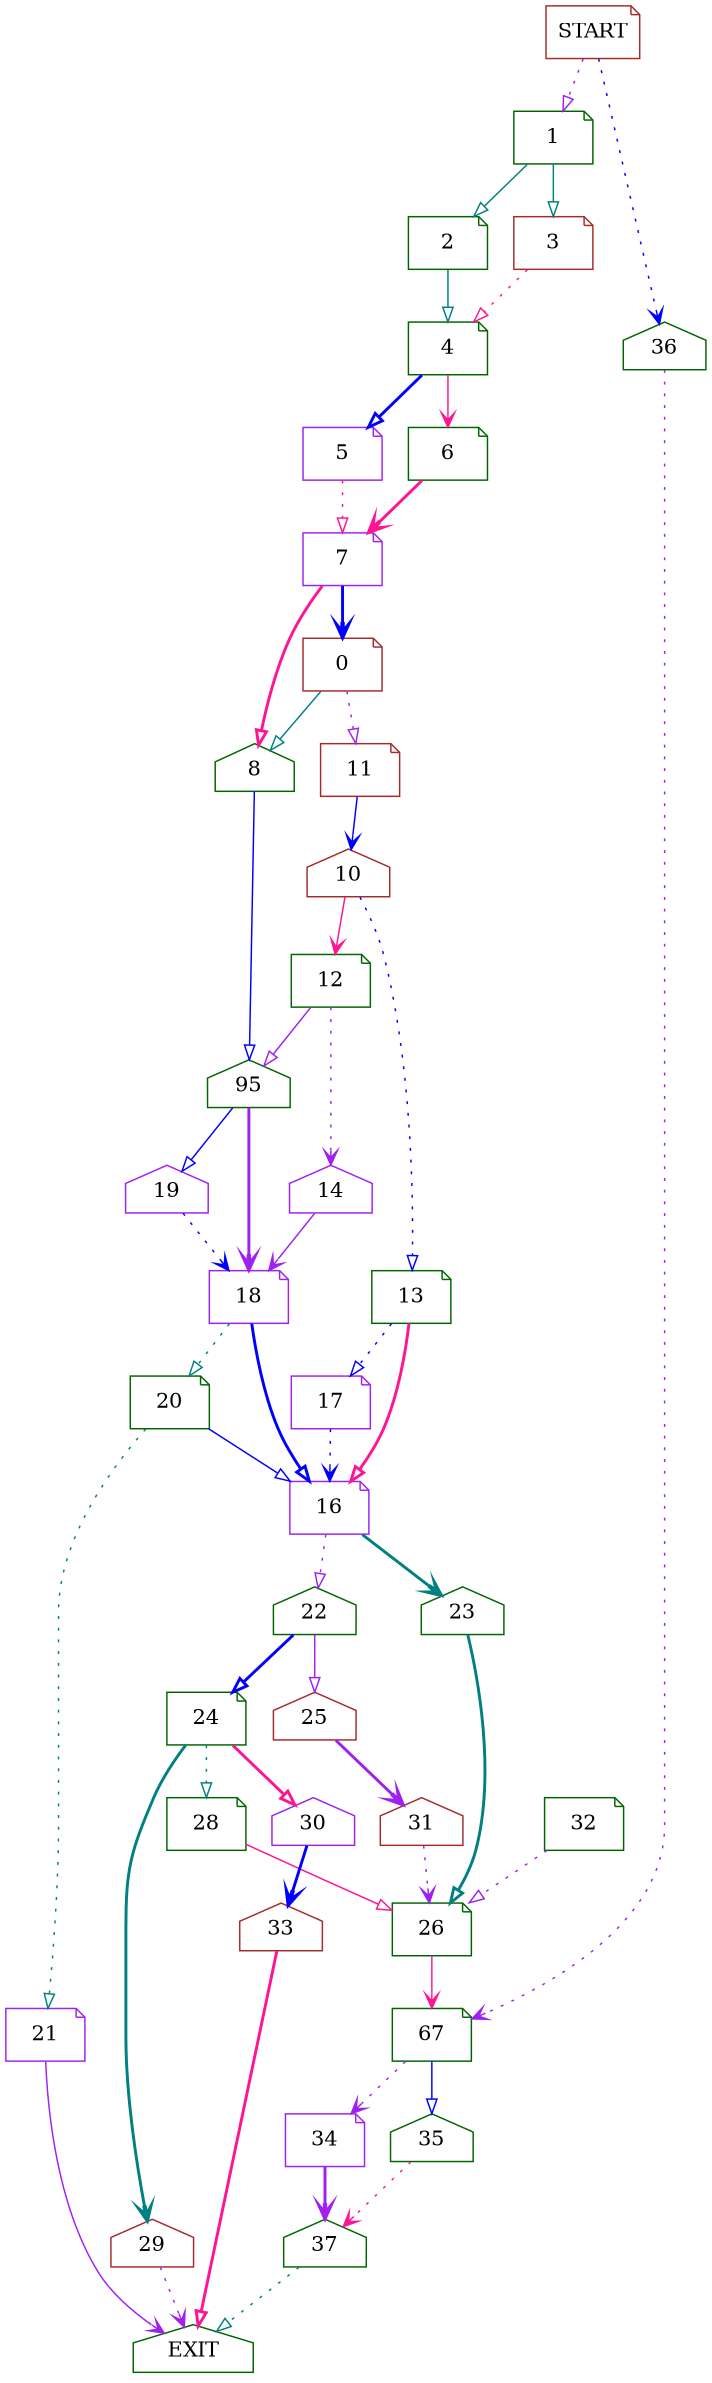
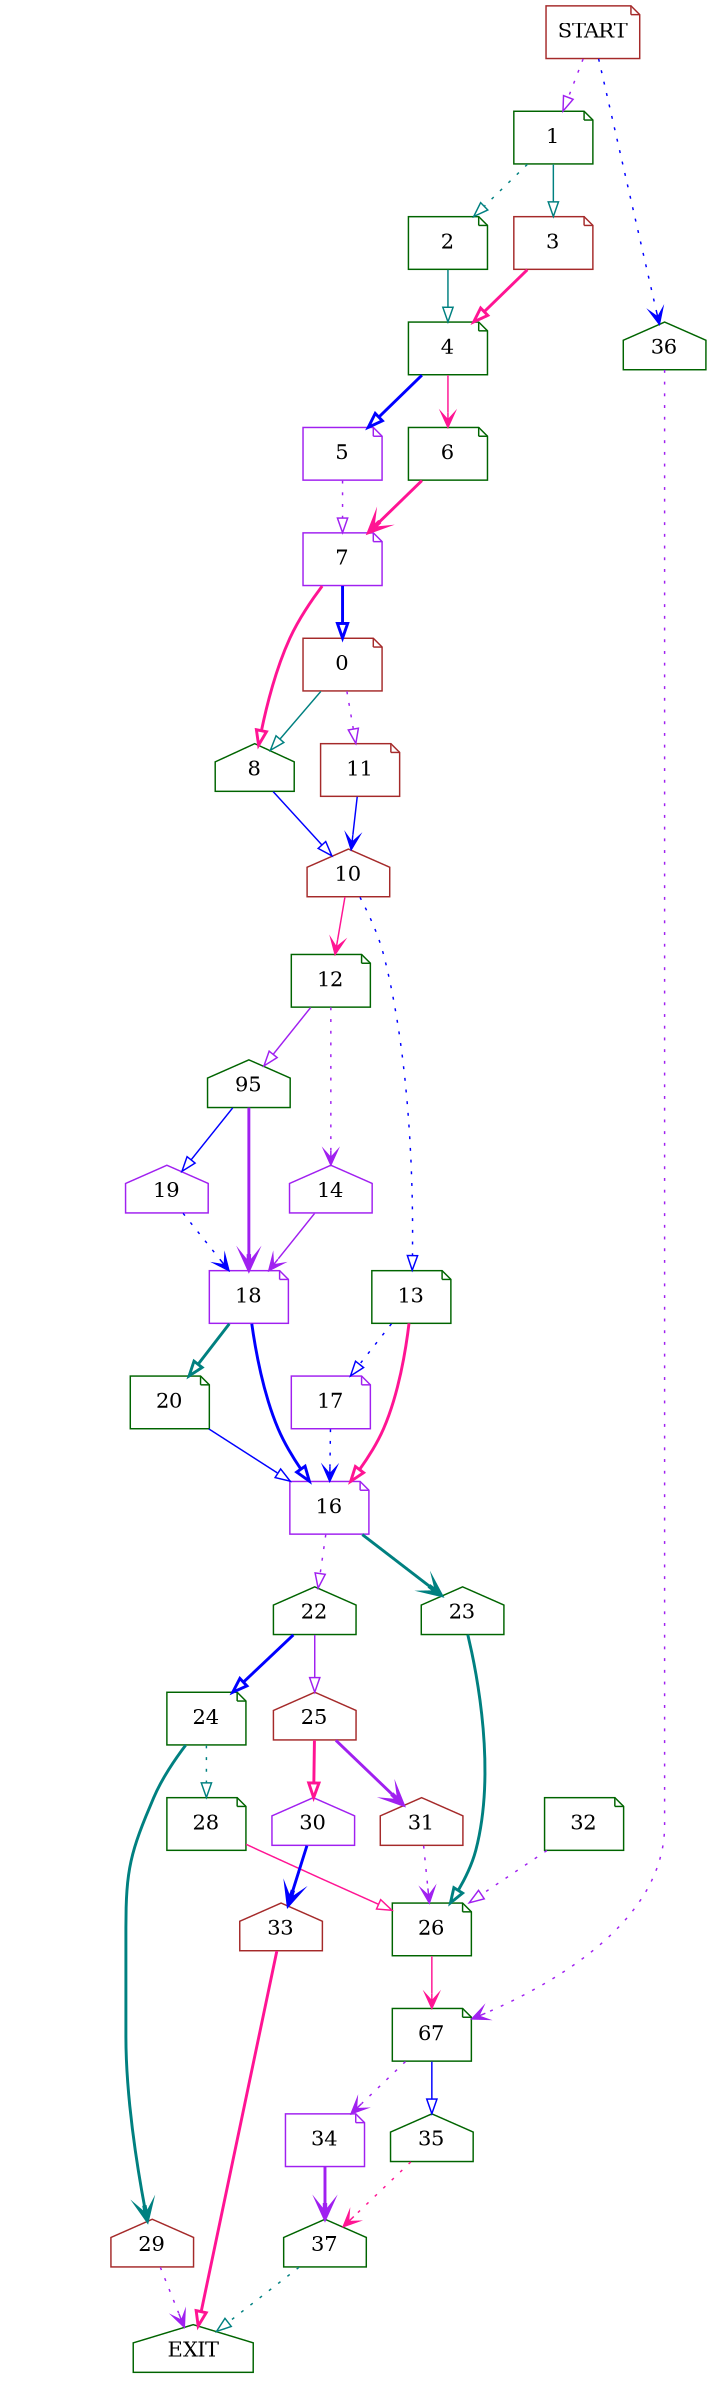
edge "1" -> "2": style solid -> dotted
edge "3" -> "4": style dotted -> bold
edge "5" -> "7": color deeppink -> purple
edge "7" -> "0": arrowhead vee -> onormal
edge "8" -> "95": now "8" -> "10"
edge "18" -> "20": style dotted -> bold
edge "24" -> "30": now "25" -> "30"
node "21": removed
